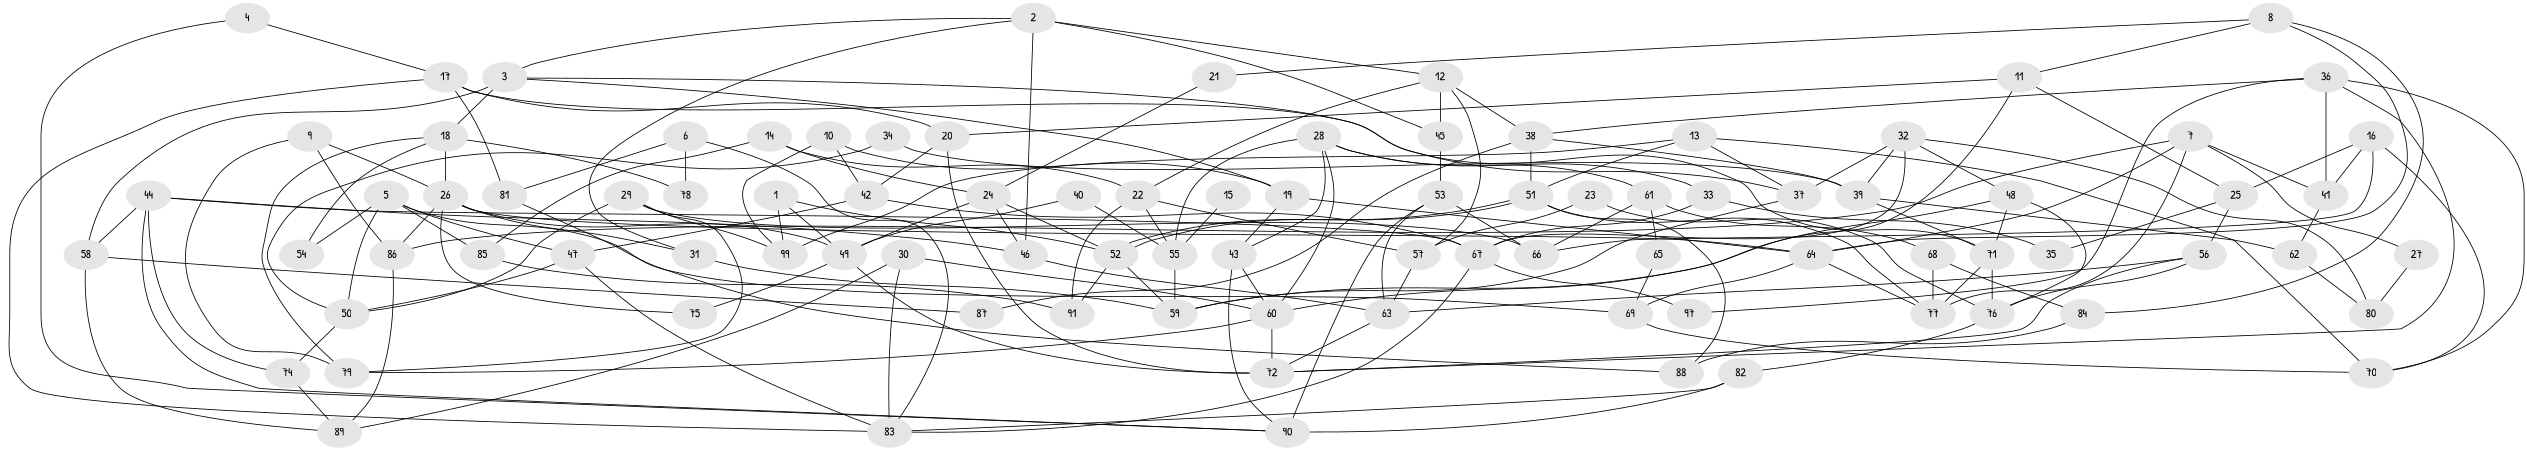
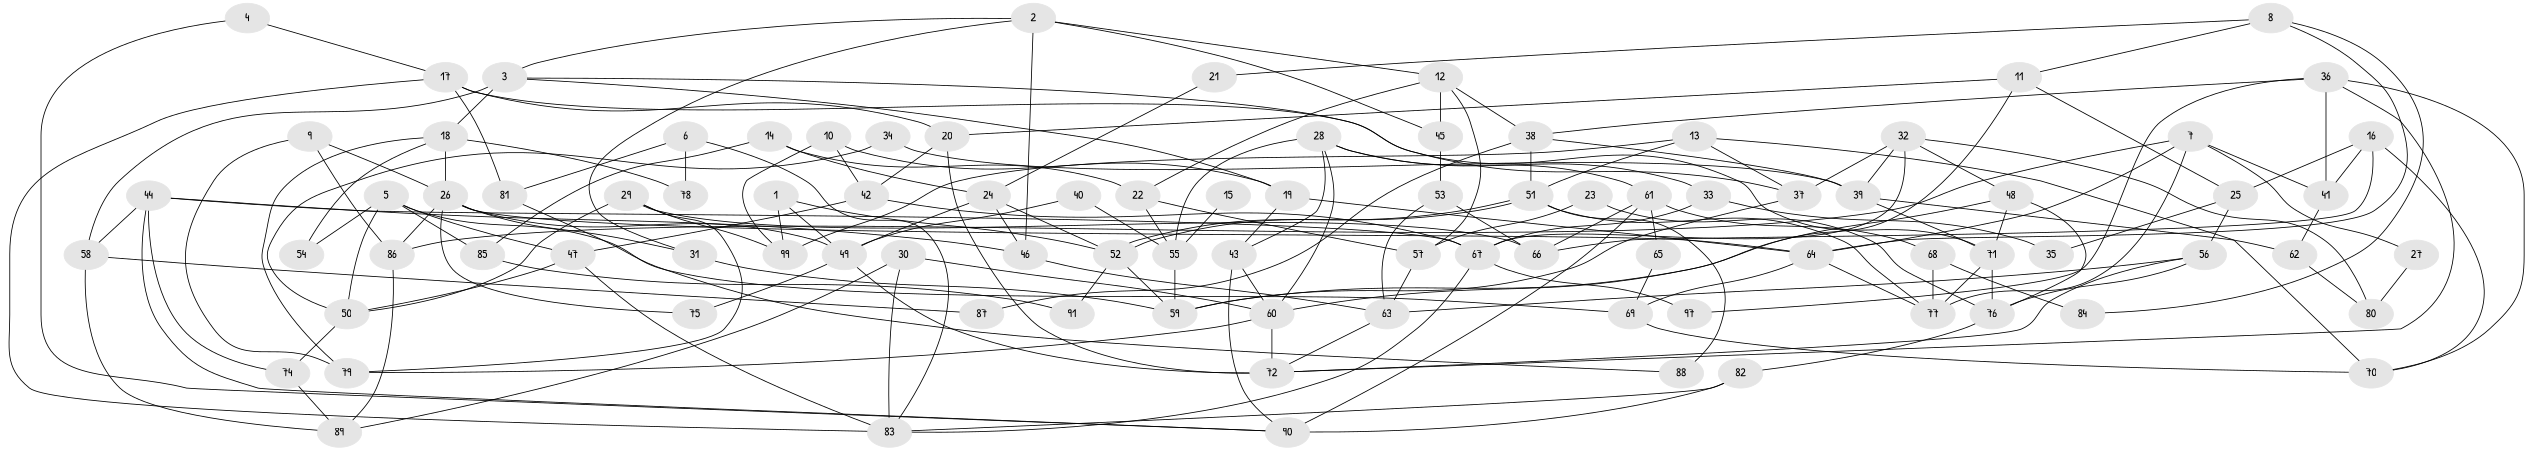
edge "22" -- "91": removed
edge "53" -- "90": now "61" -- "90"
edge "84" -- "88": removed
